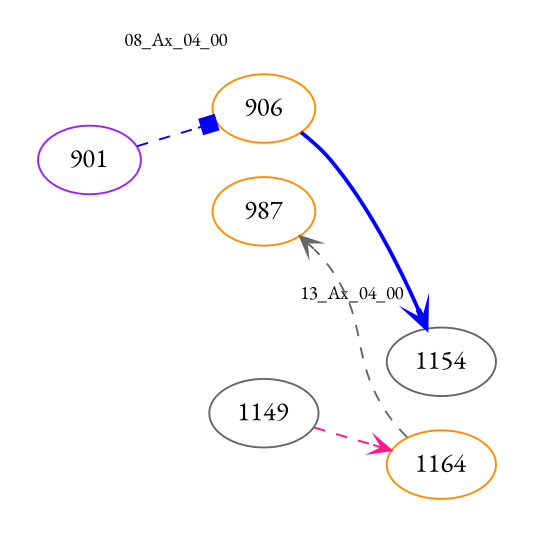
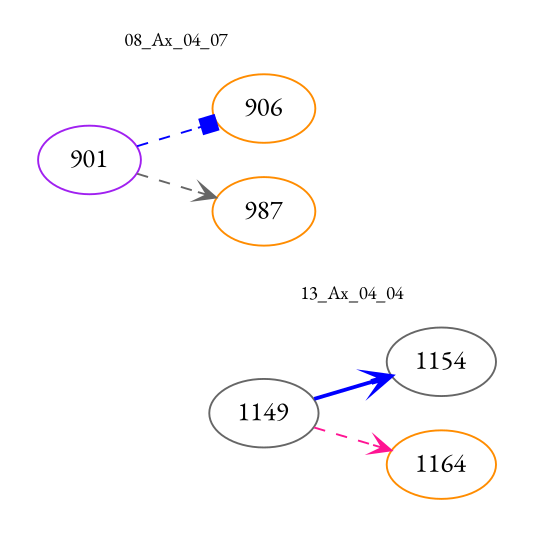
cluster "08_Ax_04_00": label "08_Ax_04_00" -> "08_Ax_04_07"
edge "906" -> "1154": now "1149" -> "1154"
cluster "13_Ax_04_00": label "13_Ax_04_00" -> "13_Ax_04_04"
edge "1164" -> "987": now "901" -> "987"
